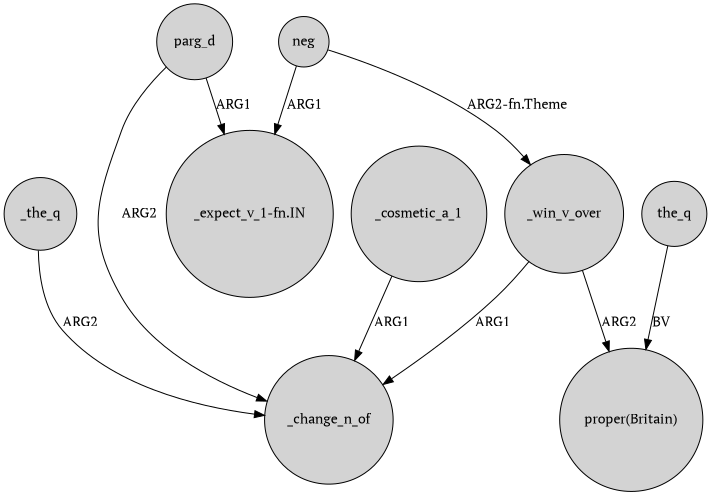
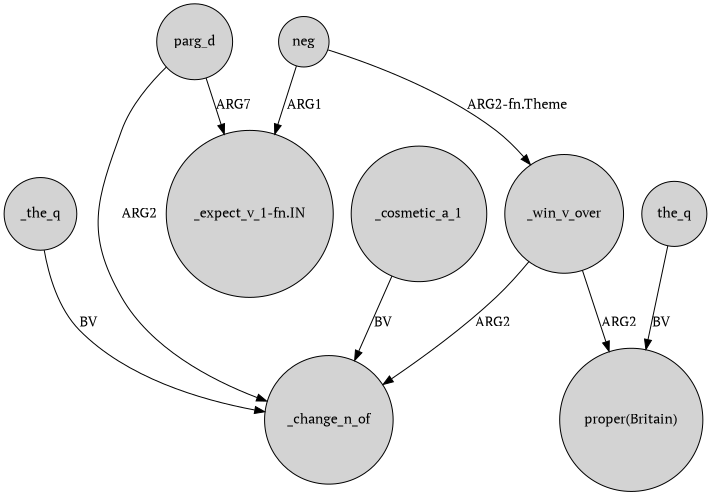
edge "parg_d" -> "_expect_v_1-fn.IN": label "ARG1" -> "ARG7"
edge "_the_q" -> "_change_n_of": label "ARG2" -> "BV"
edge "_cosmetic_a_1" -> "_change_n_of": label "ARG1" -> "BV"
edge "_win_v_over" -> "_change_n_of": label "ARG1" -> "ARG2"
